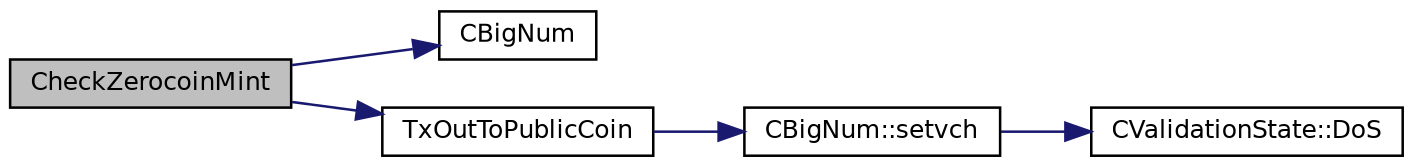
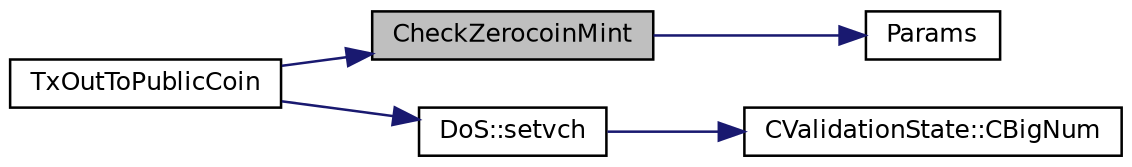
node "CBigNum": label "CBigNum" -> "Params"
edge "CheckZerocoinMint" -> "TxOutToPublicCoin": reversed
node "CBigNum::setvch": label "CBigNum::setvch" -> "DoS::setvch"
node "CValidationState::DoS": label "CValidationState::DoS" -> "CValidationState::CBigNum"
